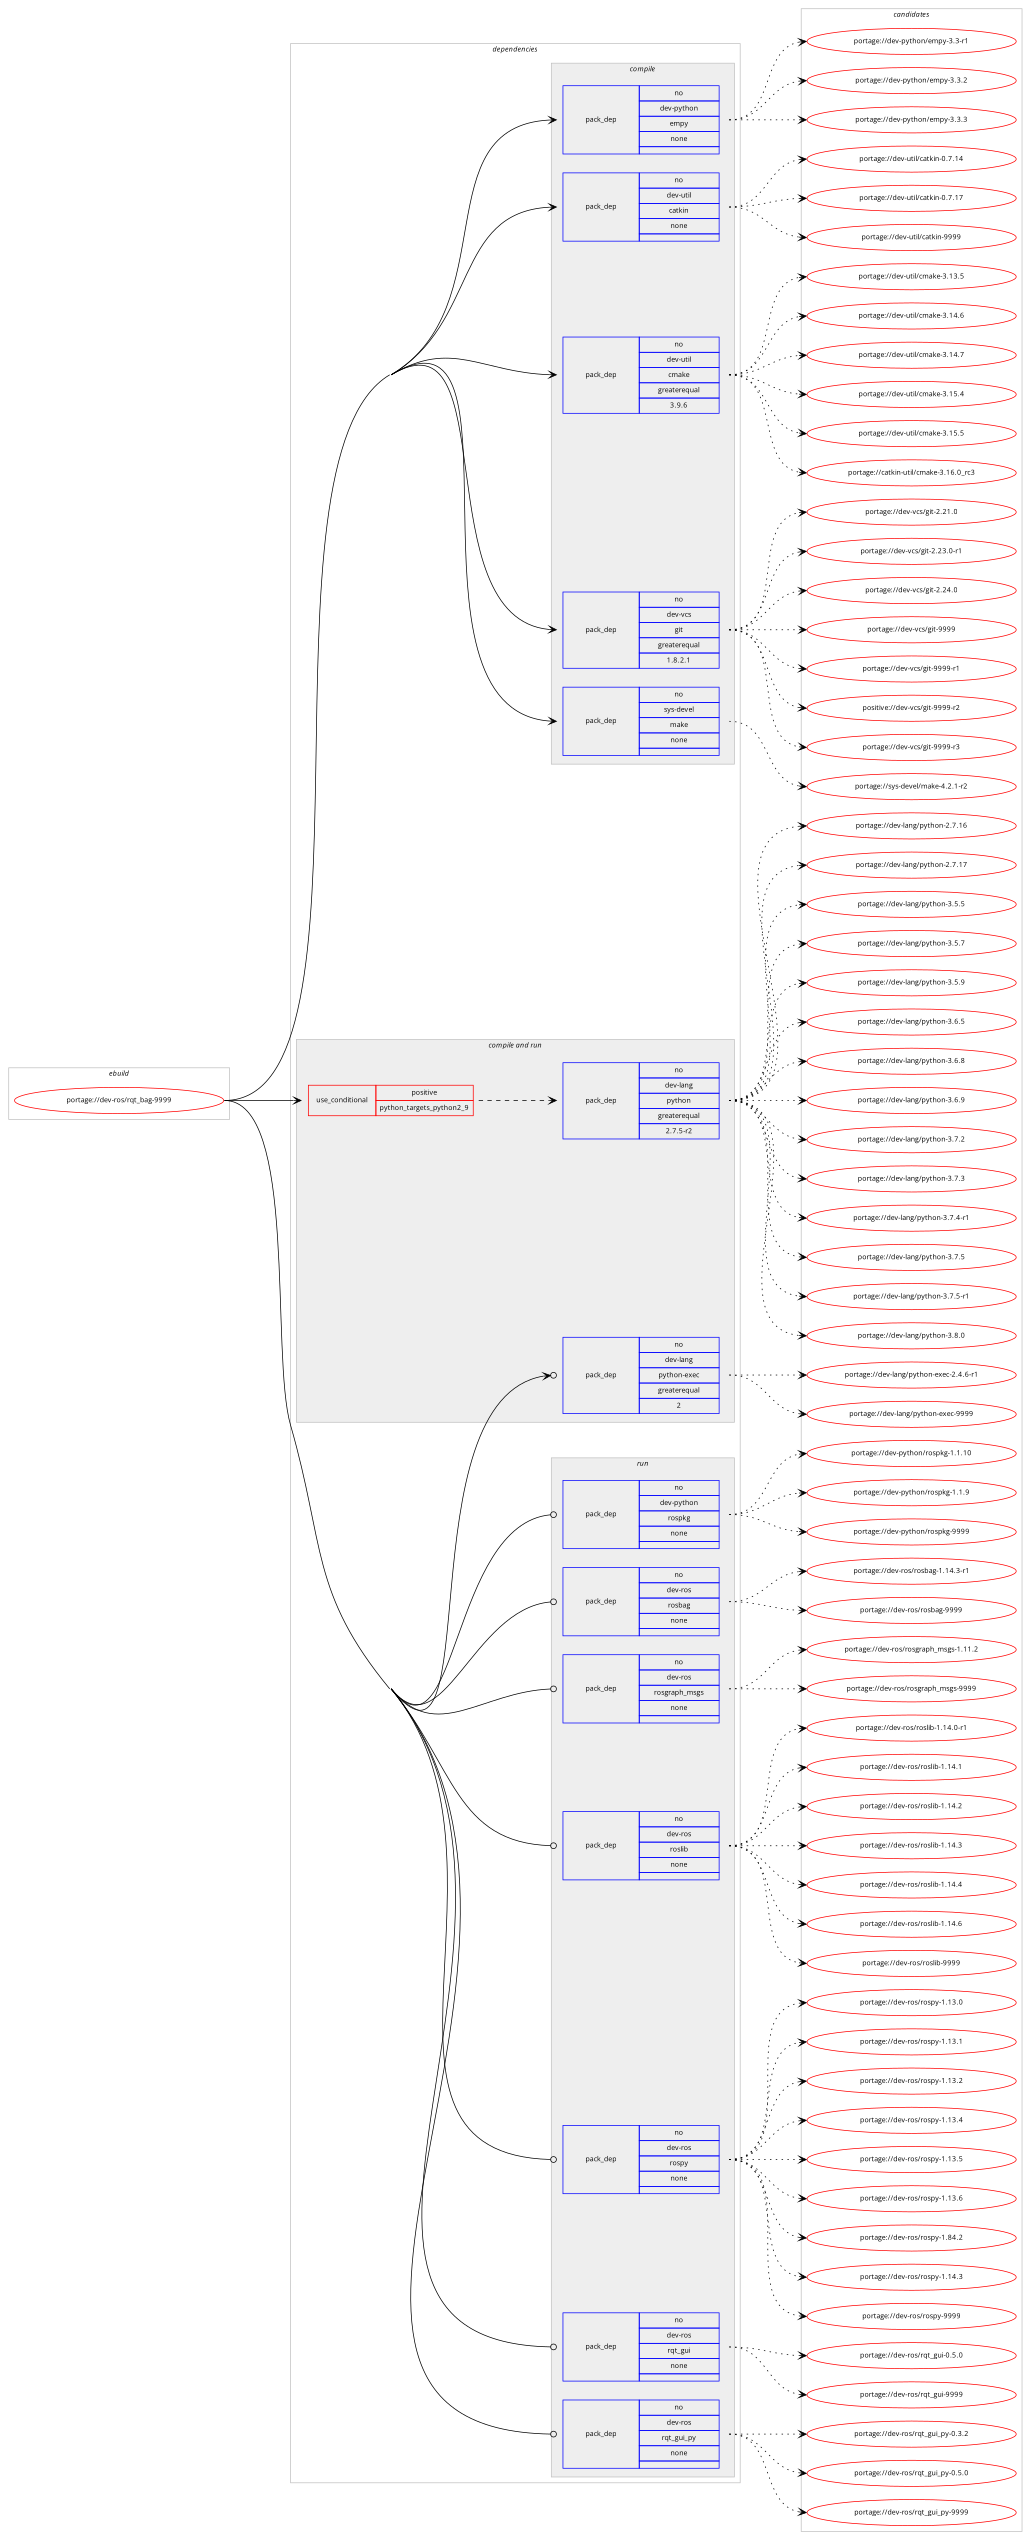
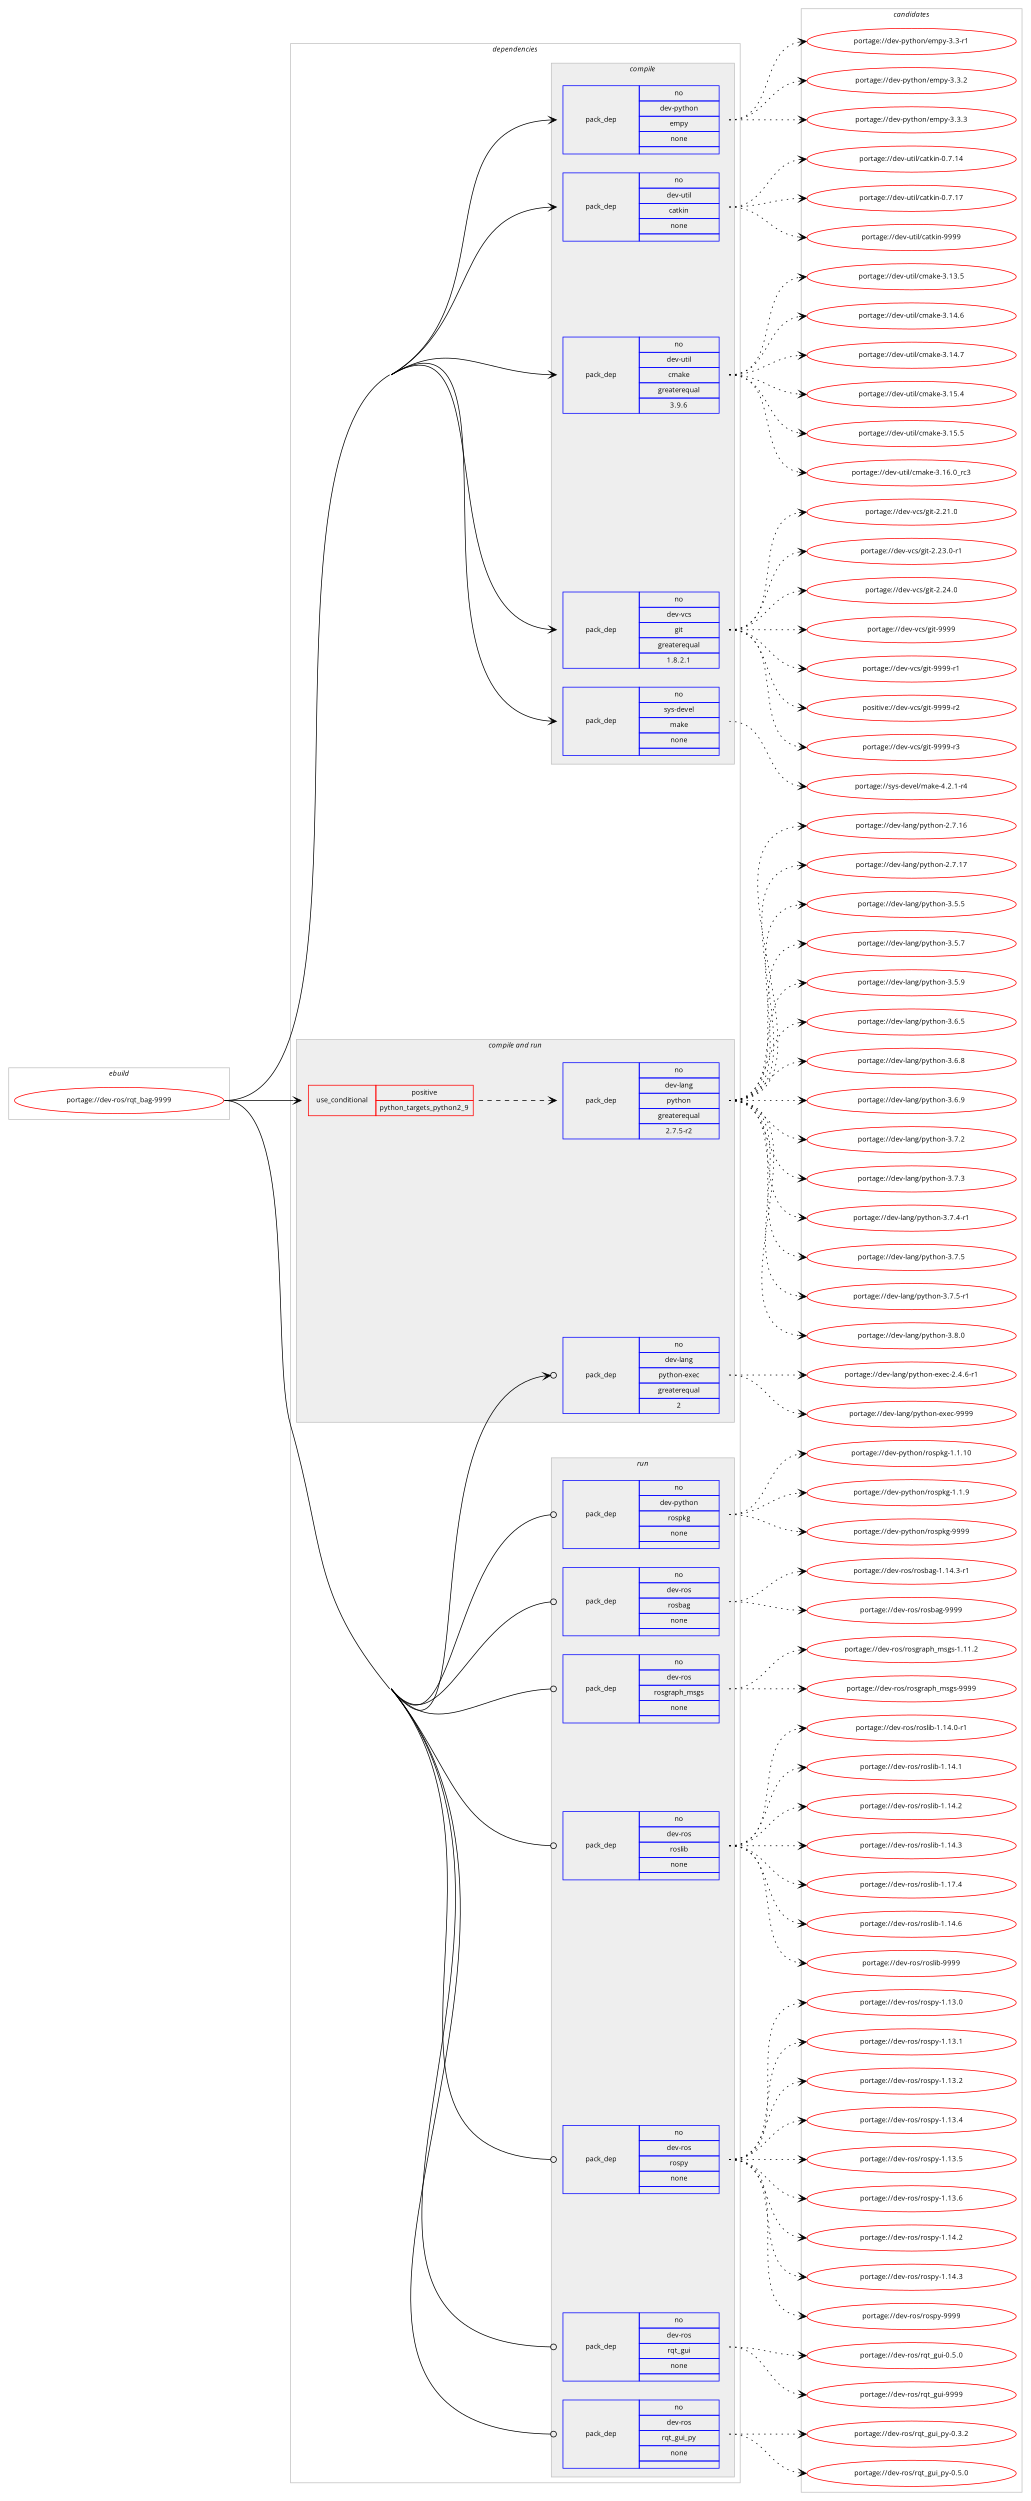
node "portage://catkin-util/cmake-3.16.0_rc3": label "portage://catkin-util/cmake-3.16.0_rc3" -> "portage://dev-util/cmake-3.16.0_rc3"
node "portage://sys-devel/make-4.2.1-r2": label "portage://sys-devel/make-4.2.1-r2" -> "portage://sys-devel/make-4.2.1-r4"
node "portage://dev-ros/roslib-1.14.4": label "portage://dev-ros/roslib-1.14.4" -> "portage://dev-ros/roslib-1.17.4"
node "portage://dev-ros/rospy-1.84.2": label "portage://dev-ros/rospy-1.84.2" -> "portage://dev-ros/rospy-1.14.2"
node "portage://dev-ros/rqt_gui_py-9999": removed
